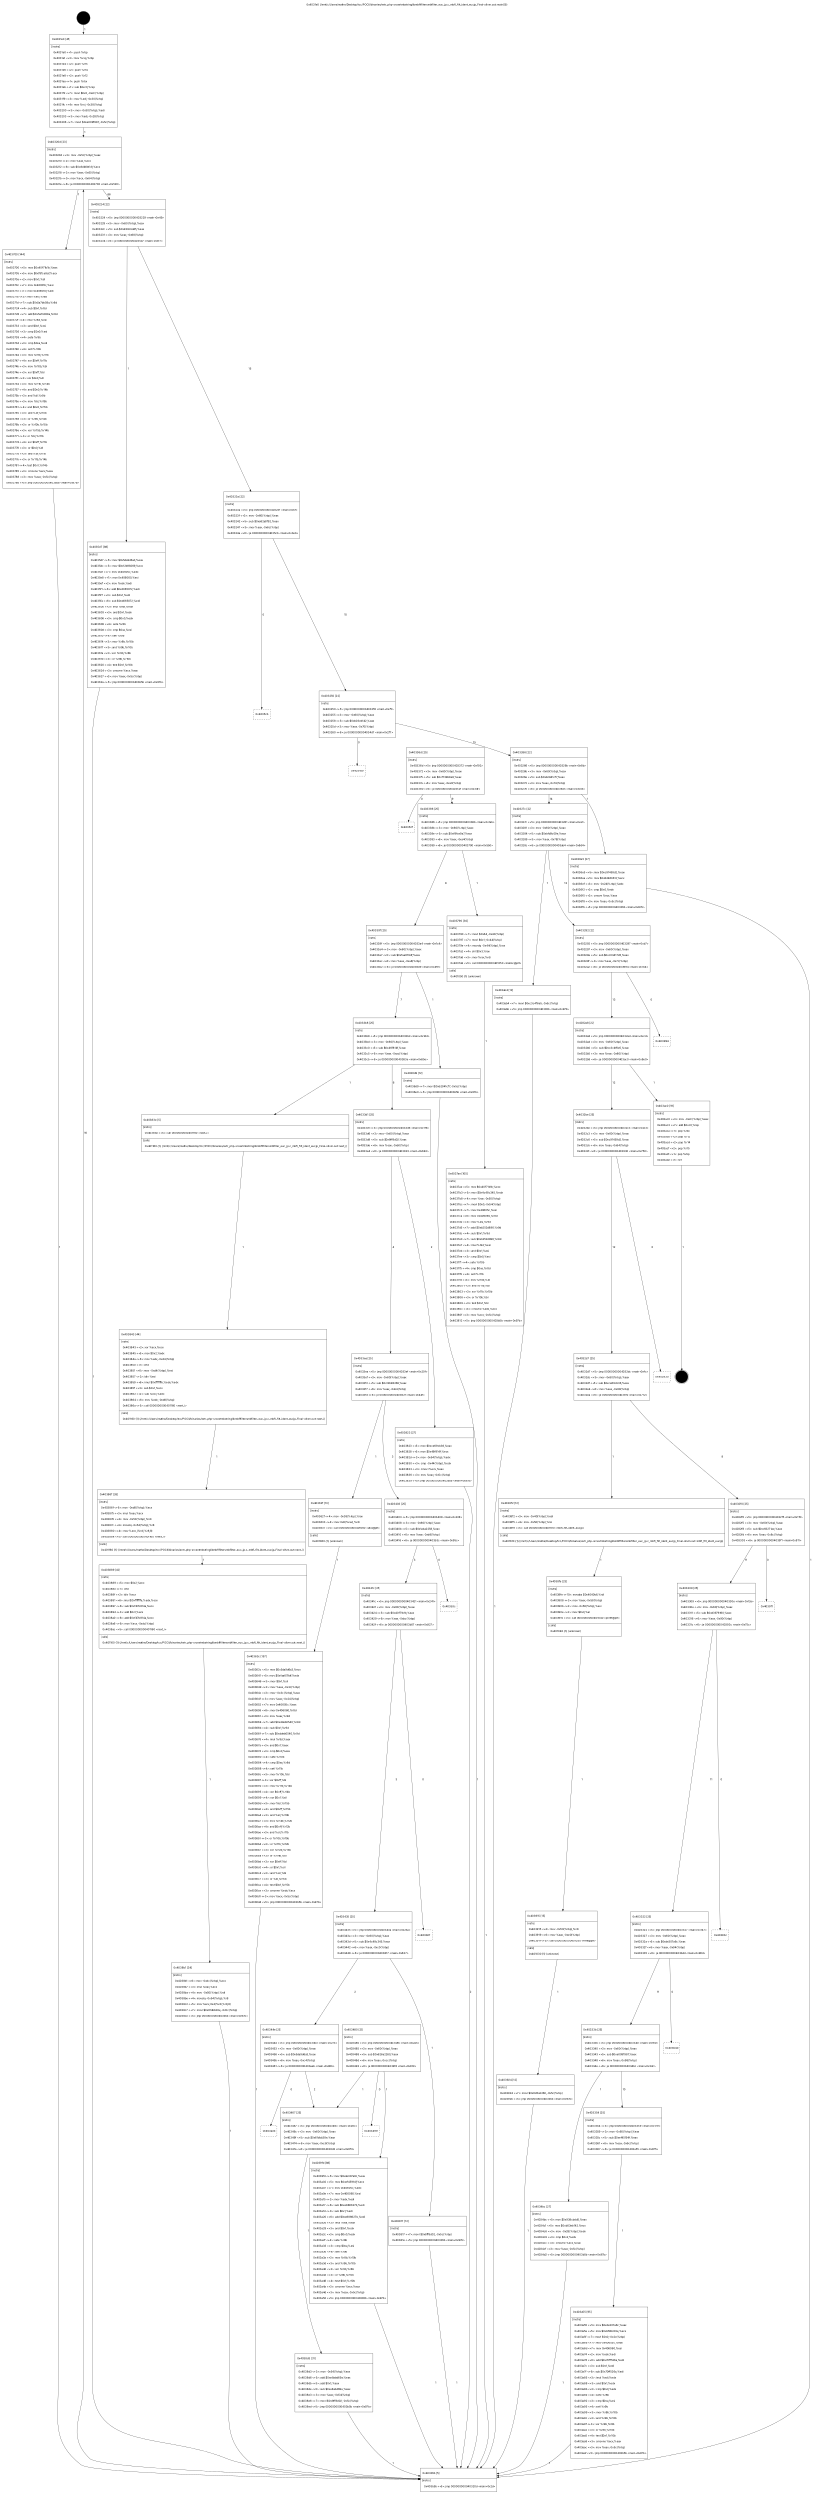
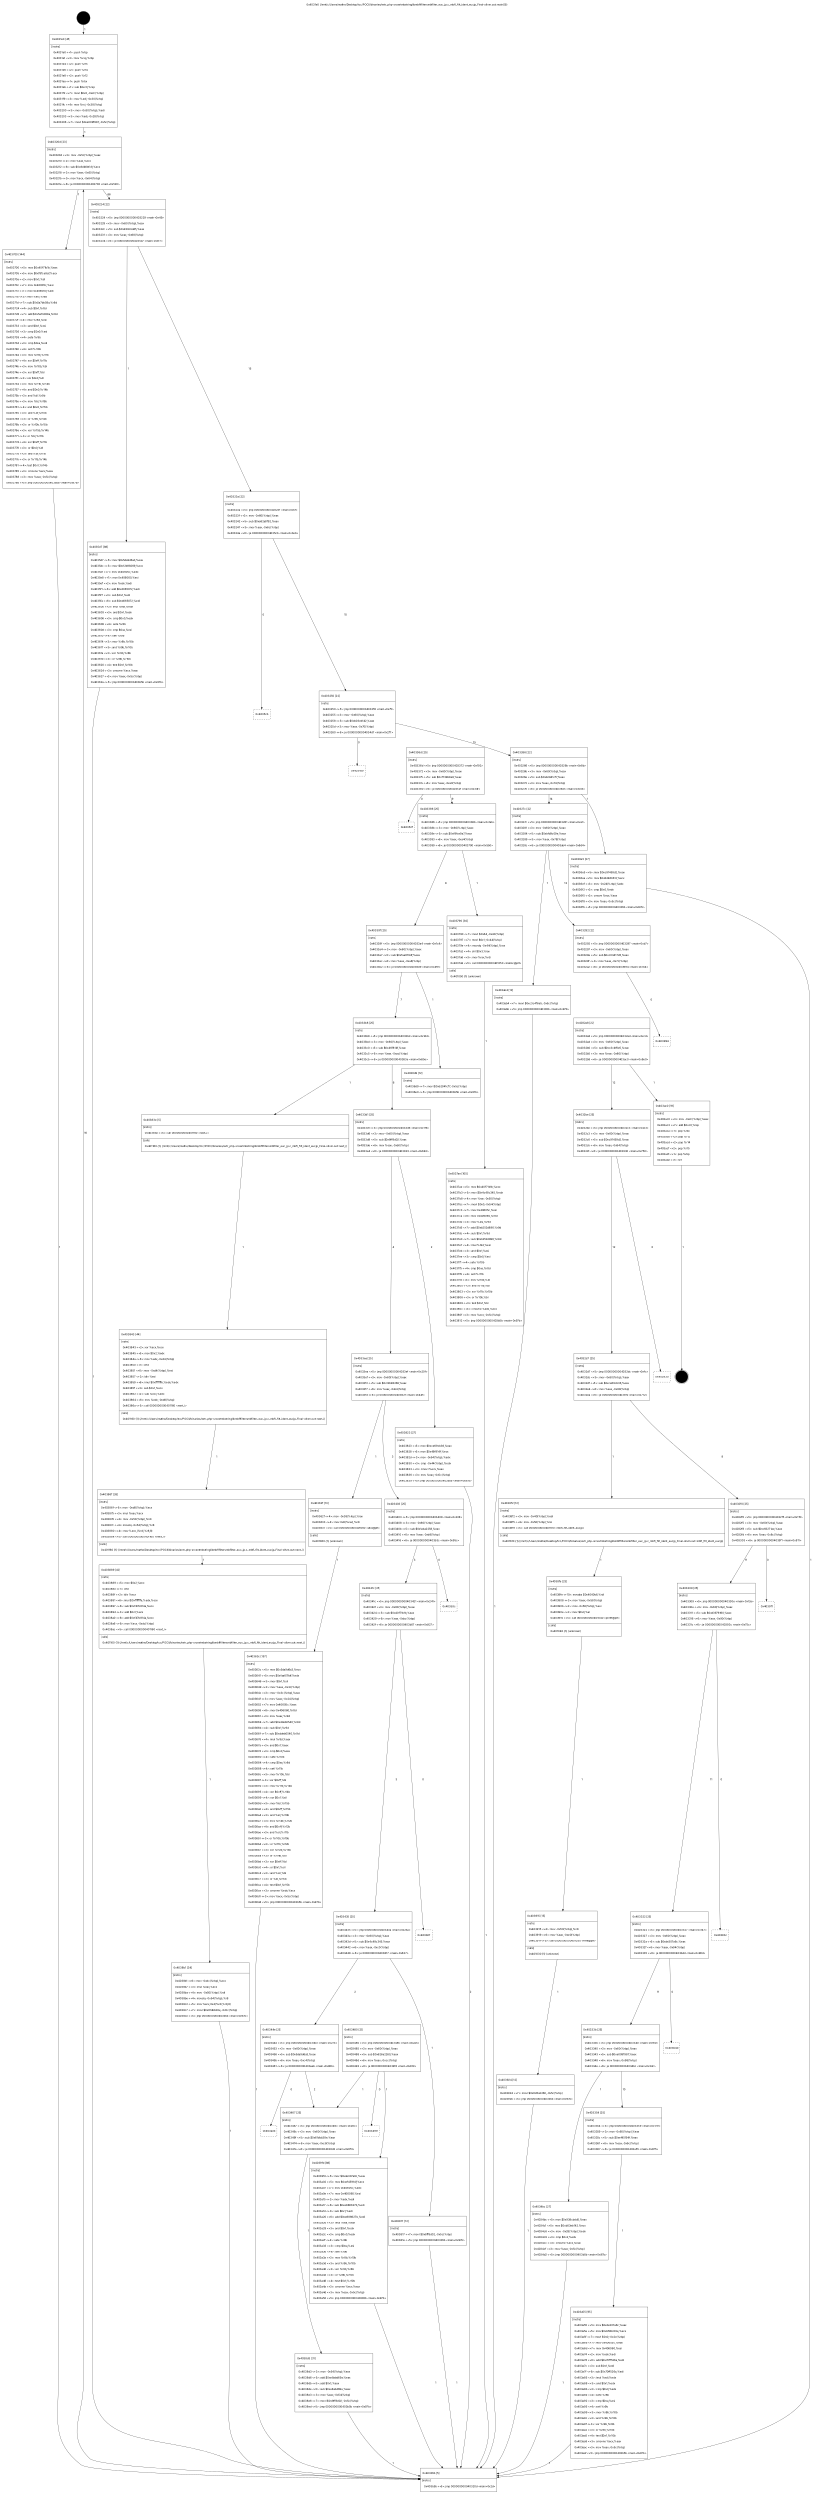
edge "0x403292 [22]" -> "0x4032a8 [22]": removed, label "13"
edge "0x4036d9 [12]" -> "0x403b5b [5]": removed, label "1"
